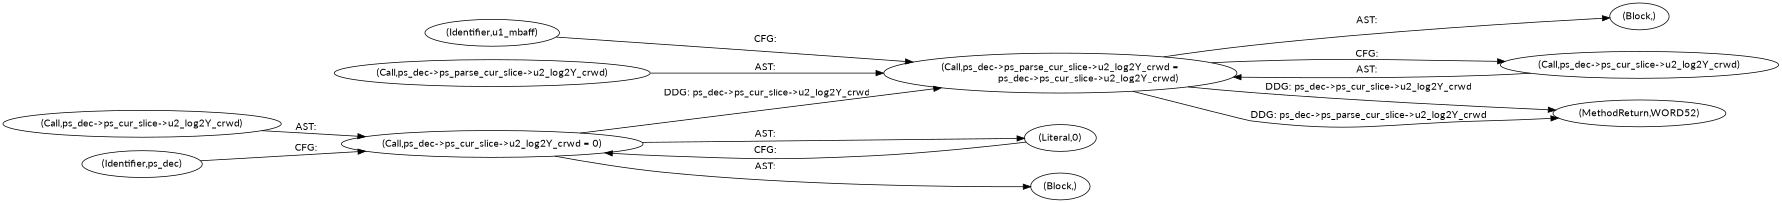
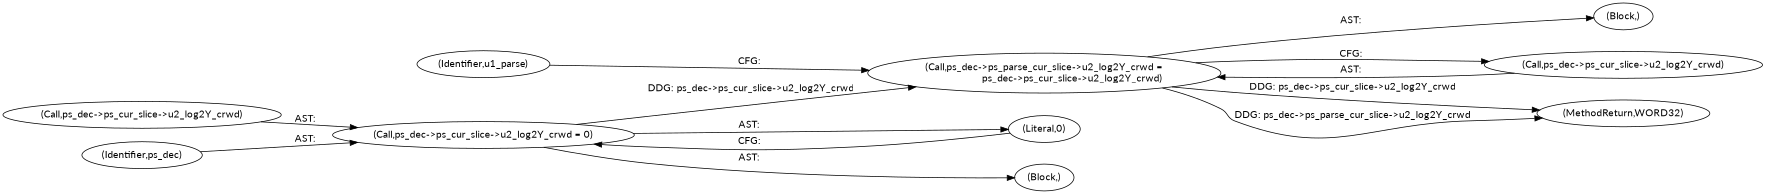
node "(Identifier,u1_mbaff)": label "(Identifier,u1_mbaff)" -> "(Identifier,u1_parse)"
node "(Call,ps_dec->ps_parse_cur_slice->u2_log2Y_crwd)": removed
node "(MethodReturn,WORD52)": label "(MethodReturn,WORD52)" -> "(MethodReturn,WORD32)"
edge "(Identifier,ps_dec)" -> "(Call,ps_dec->ps_cur_slice->u2_log2Y_crwd = 0)": label "CFG: " -> "AST: "
